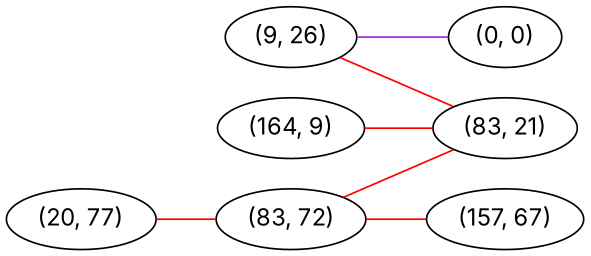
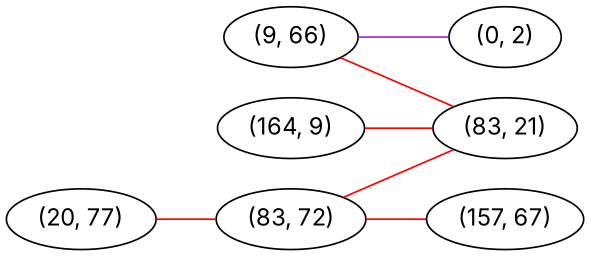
node "(9, 26)": label "(9, 26)" -> "(9, 66)"
node "(0, 0)": label "(0, 0)" -> "(0, 2)"
